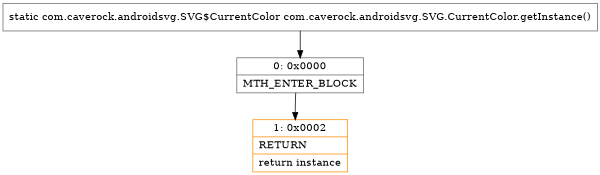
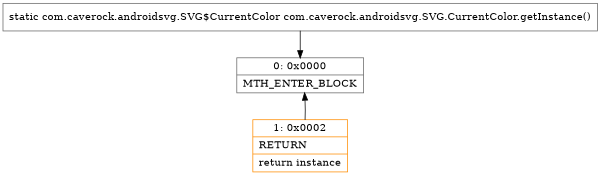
edge "0: 0x0000" -> "1: 0x0002": reversed
